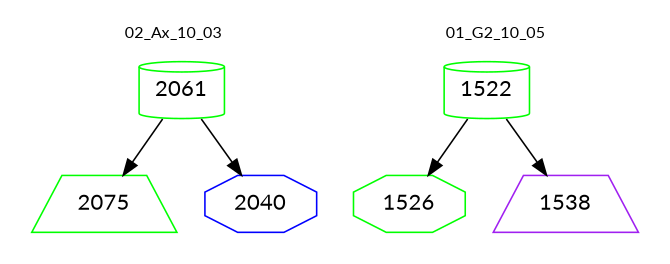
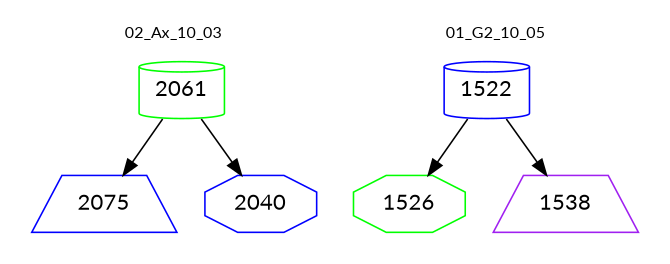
node "1522": color green -> blue
node "2075": color green -> blue
